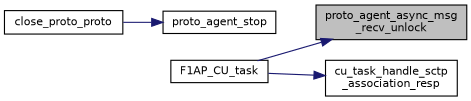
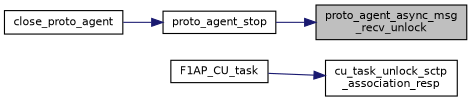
node "close_proto_proto": label "close_proto_proto" -> "close_proto_agent"
edge "F1AP_CU_task" -> "proto_agent_async_msg _recv_unlock": now "proto_agent_stop" -> "proto_agent_async_msg _recv_unlock"
node "cu_task_handle_sctp _association_resp": label "cu_task_handle_sctp _association_resp" -> "cu_task_unlock_sctp _association_resp"
